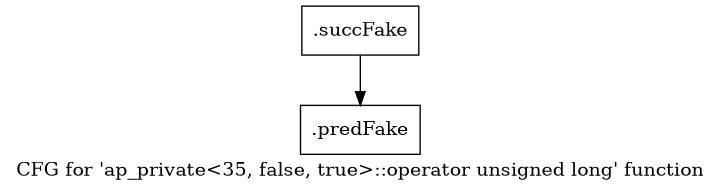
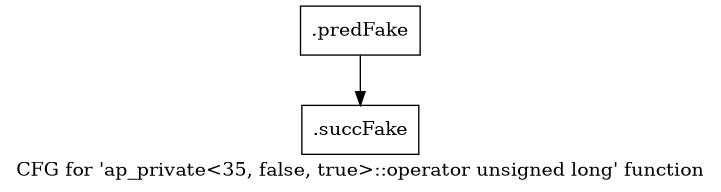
edge ".succFake" -> ".predFake": reversed
